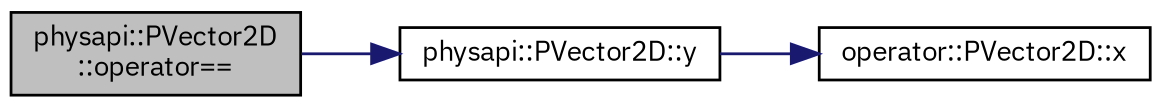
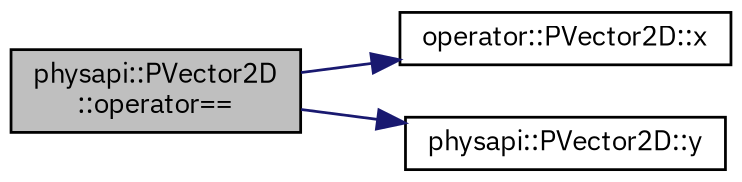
edge "physapi::PVector2D::y" -> "operator::PVector2D::x": now "physapi::PVector2D ::operator==" -> "operator::PVector2D::x"
